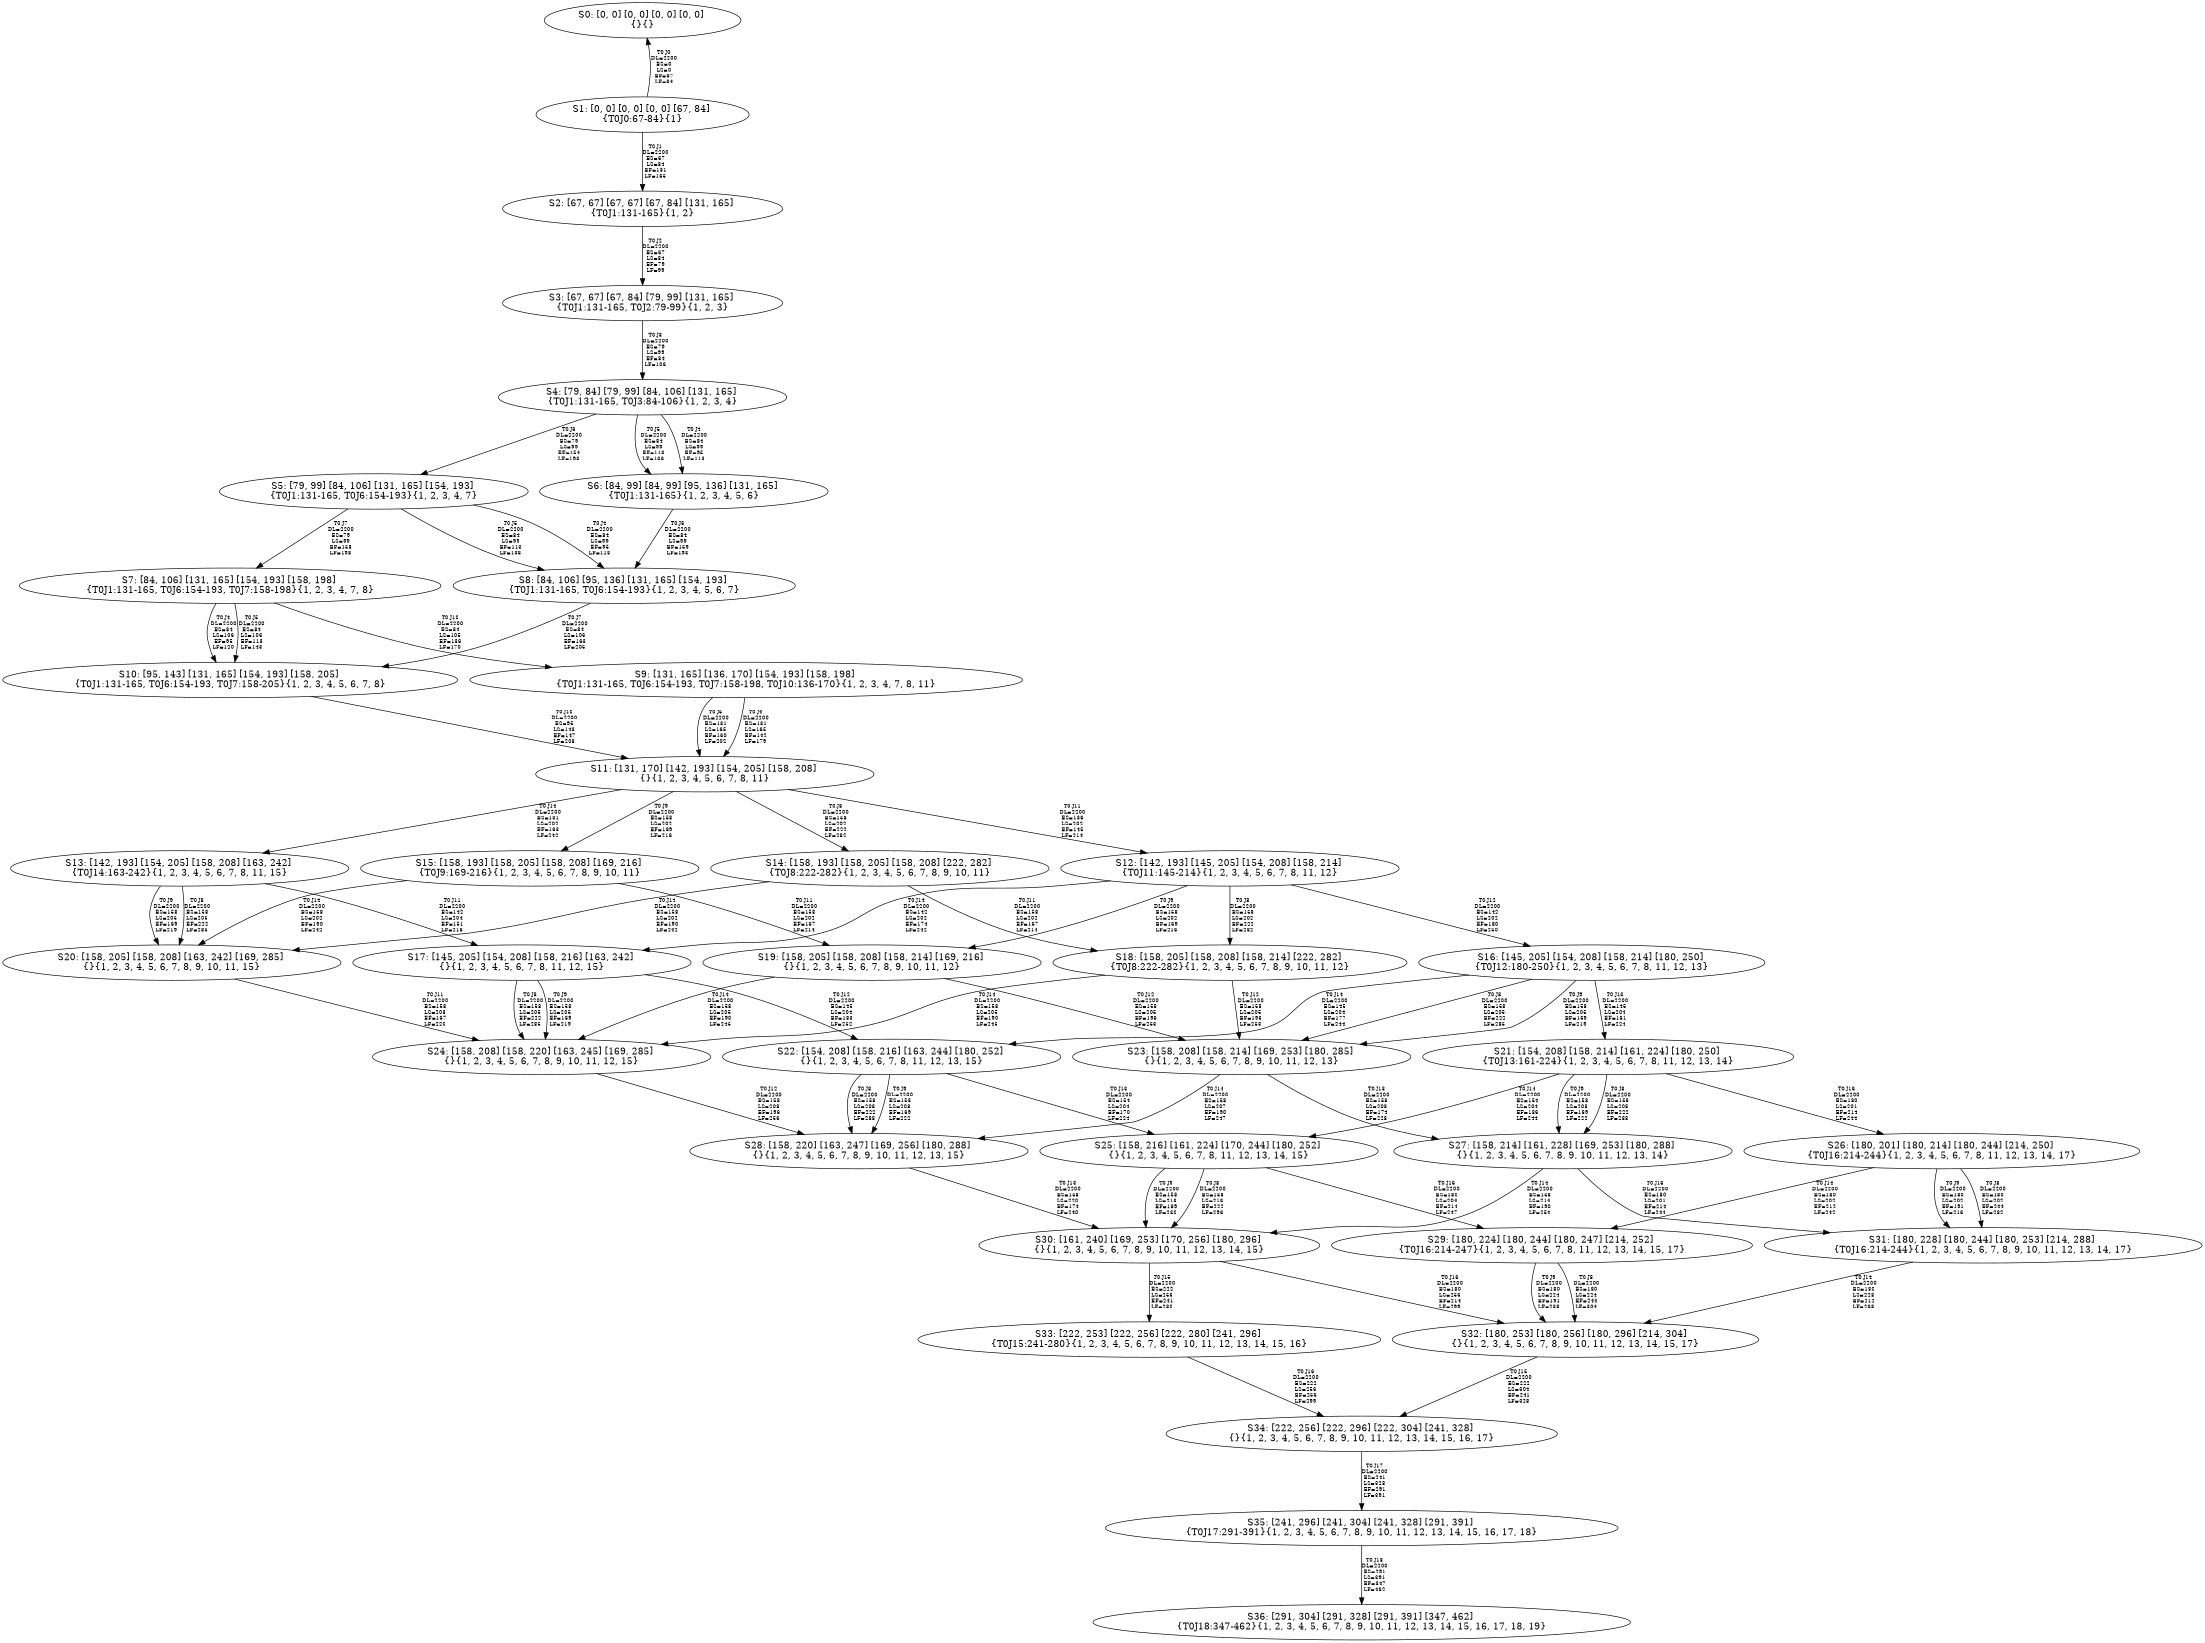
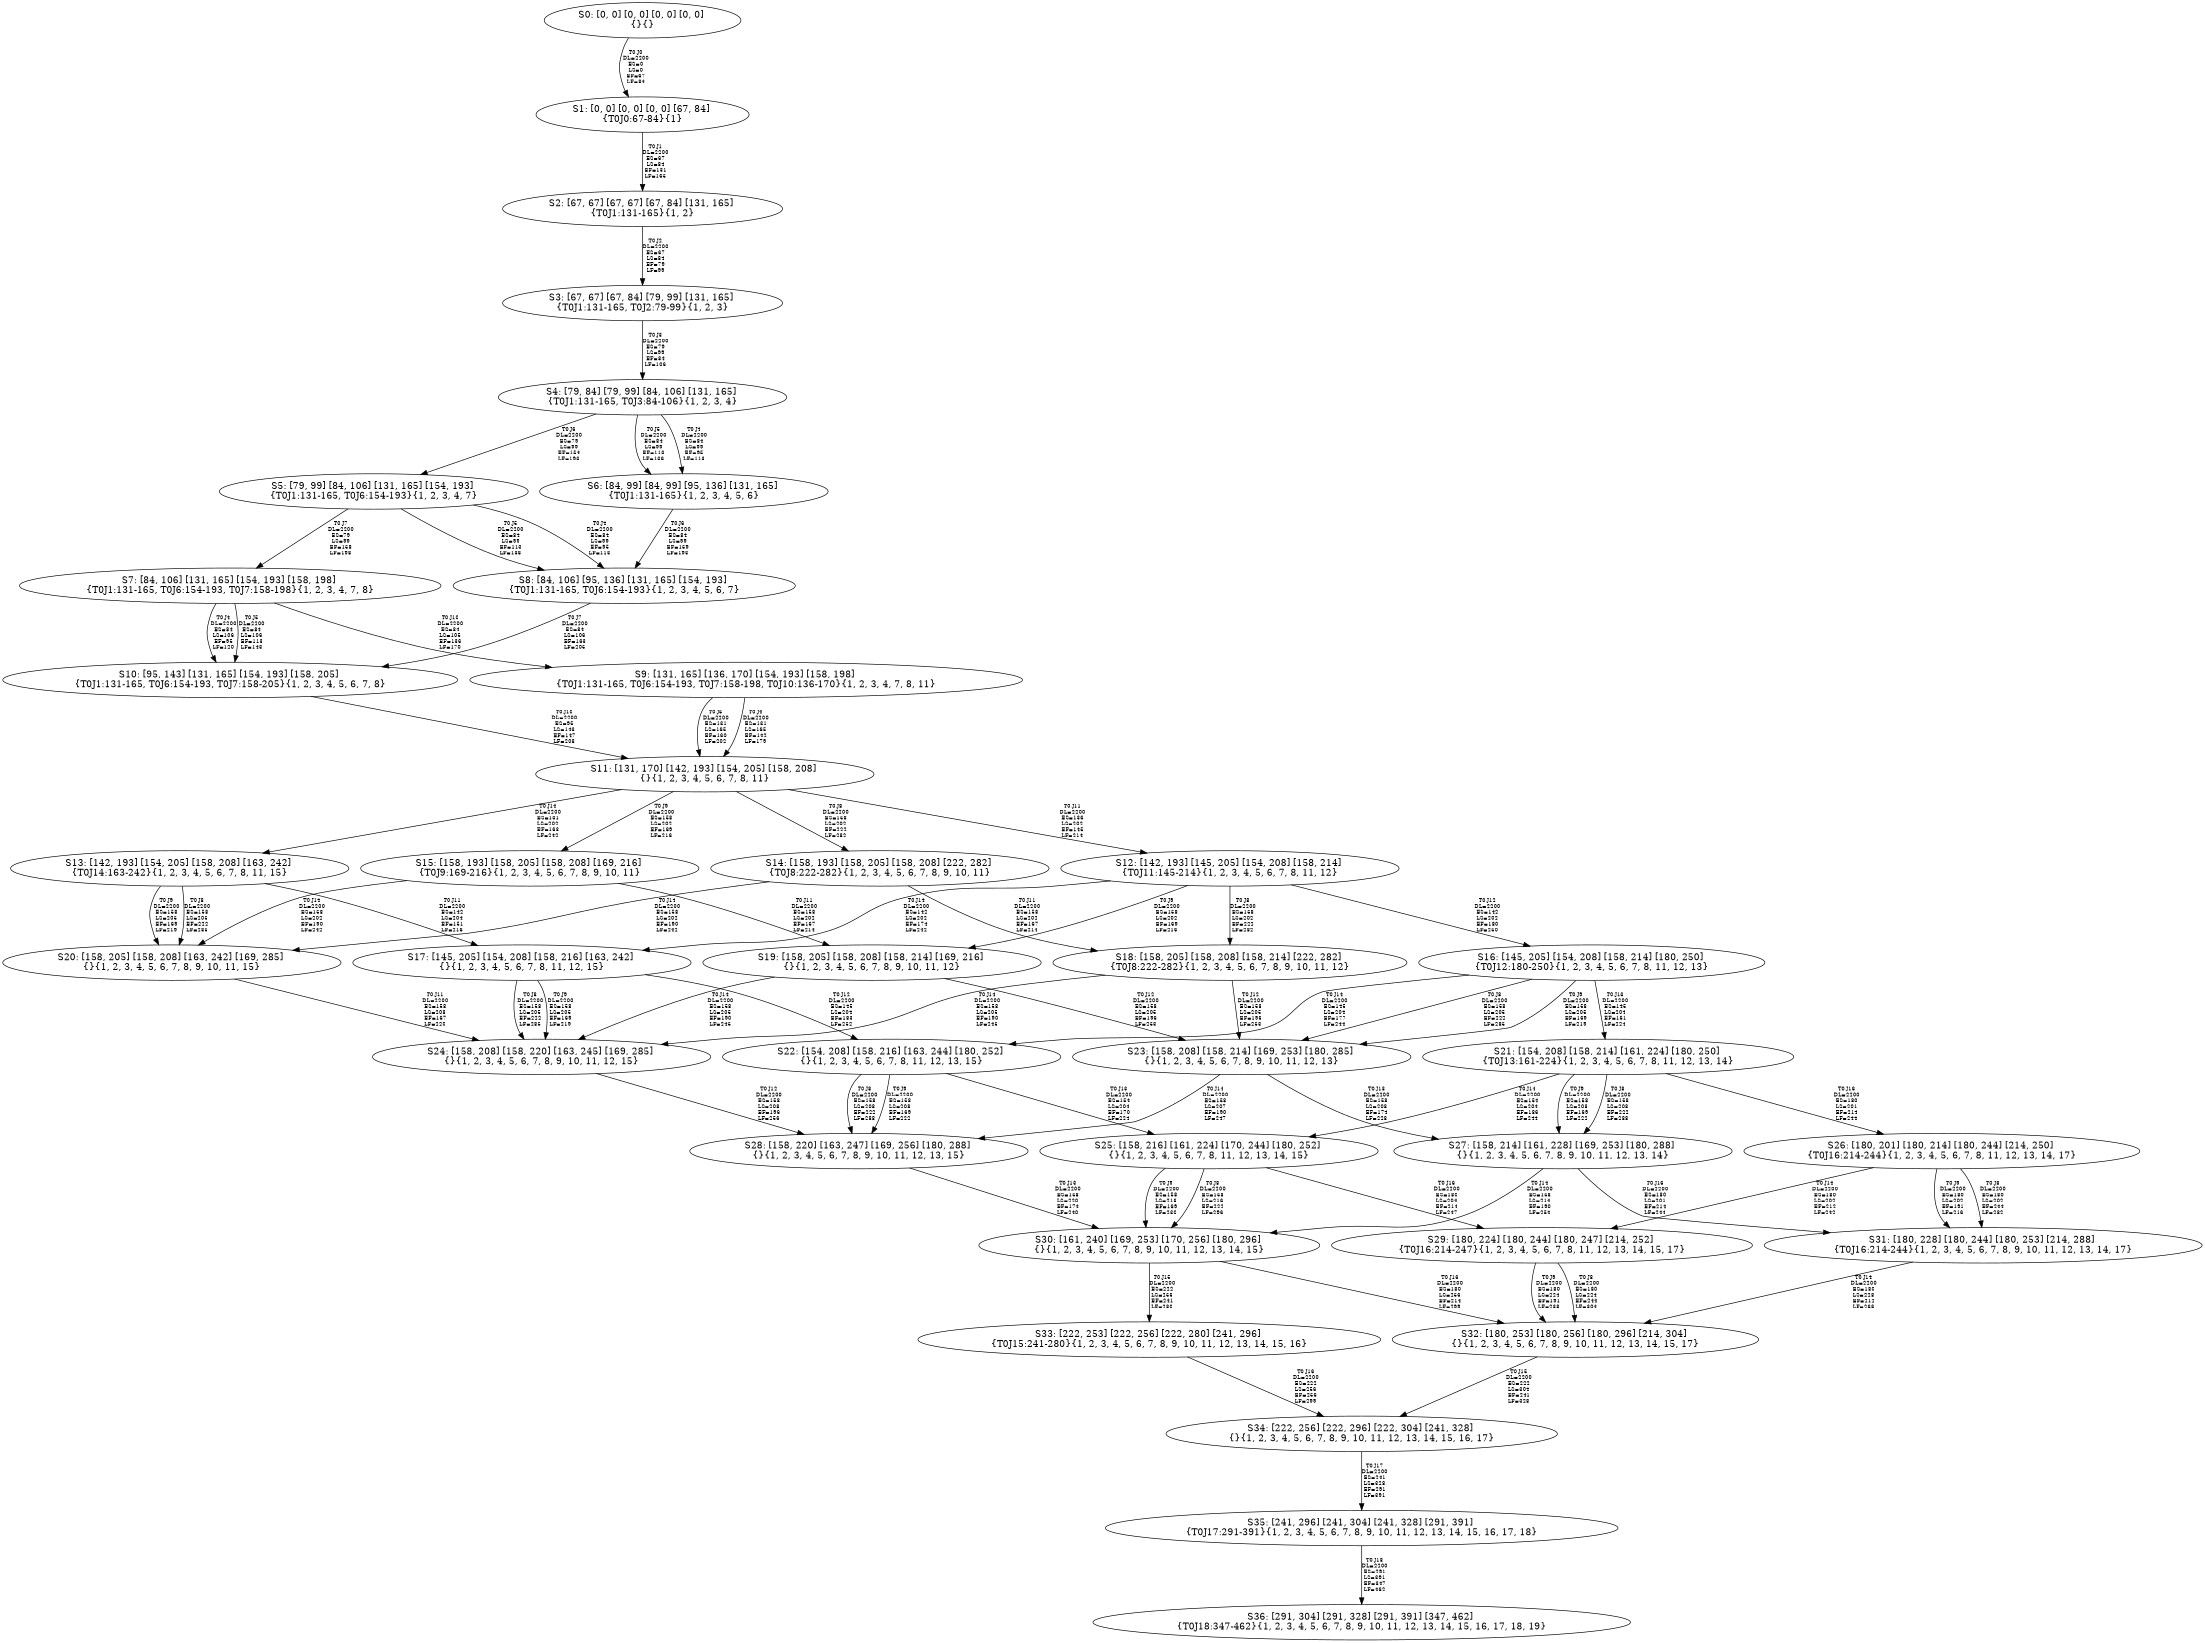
edge "S1: [0, 0] [0, 0] [0, 0] [67, 84] {T0J0:67-84}{1}" -> "S0: [0, 0] [0, 0] [0, 0] [0, 0] {}{}": reversed
